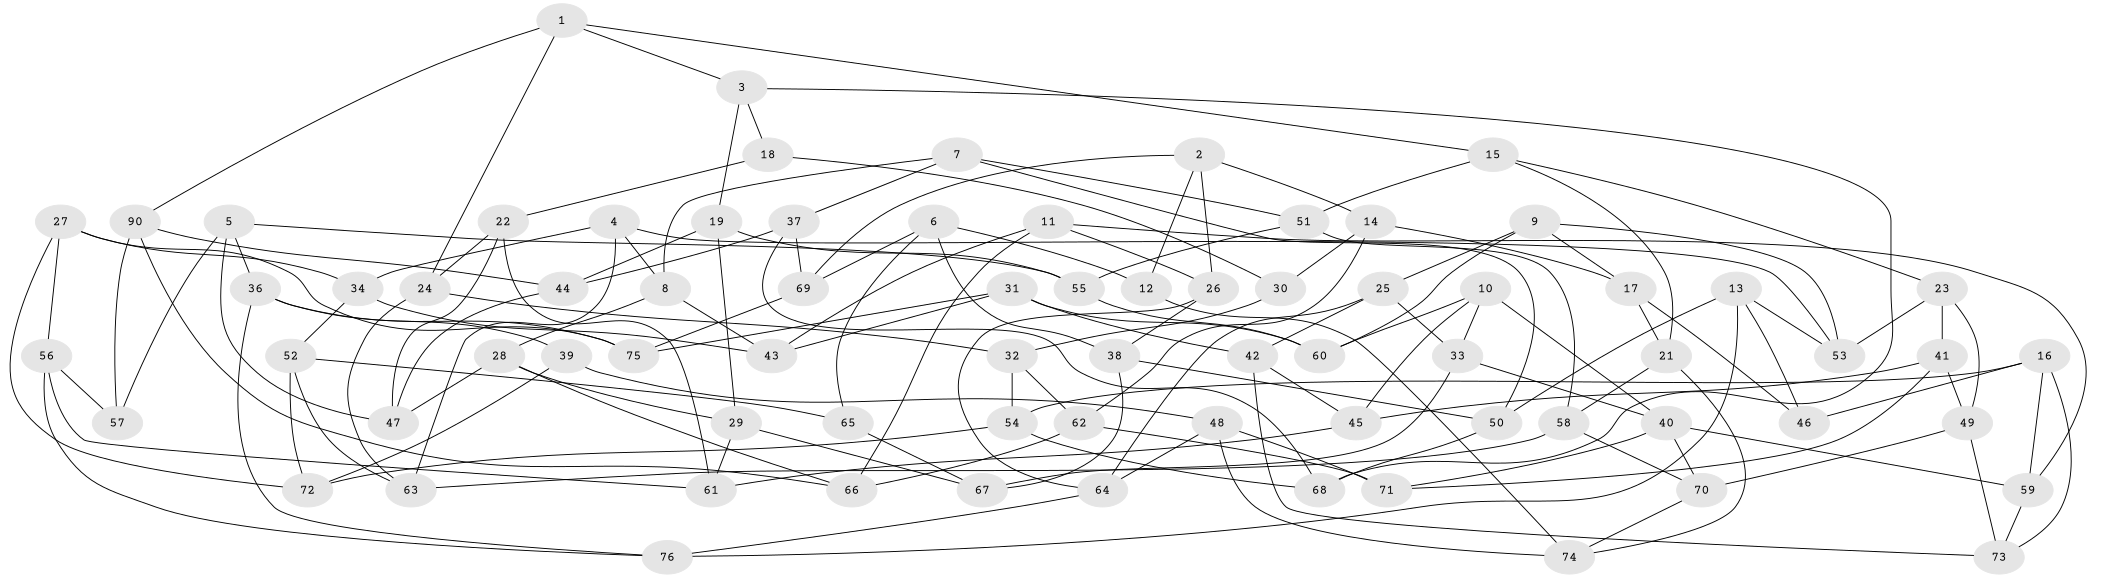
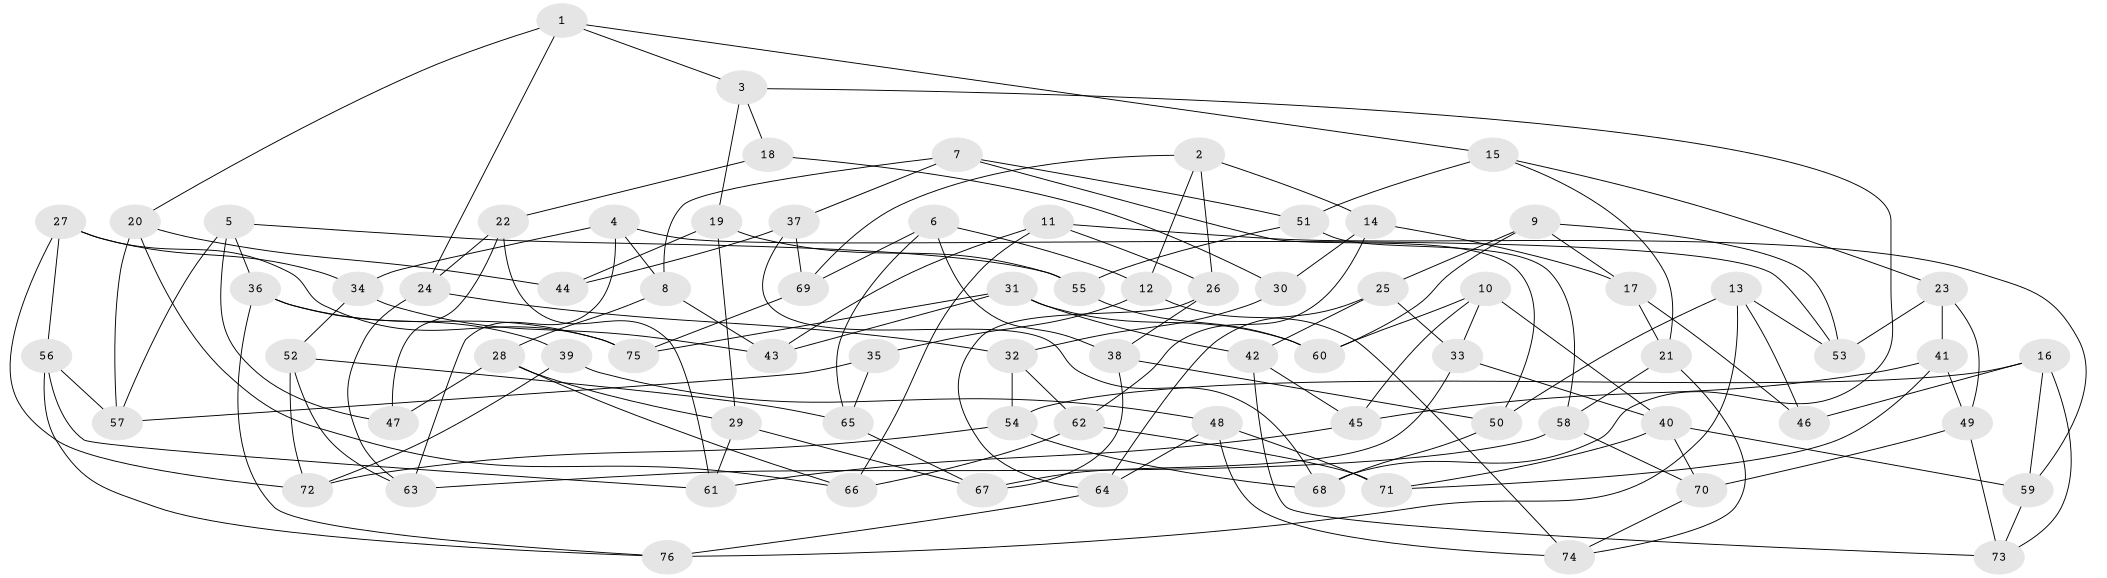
node "90": label "90" -> "20"
edge "44" -- "47": removed
node "35": added
